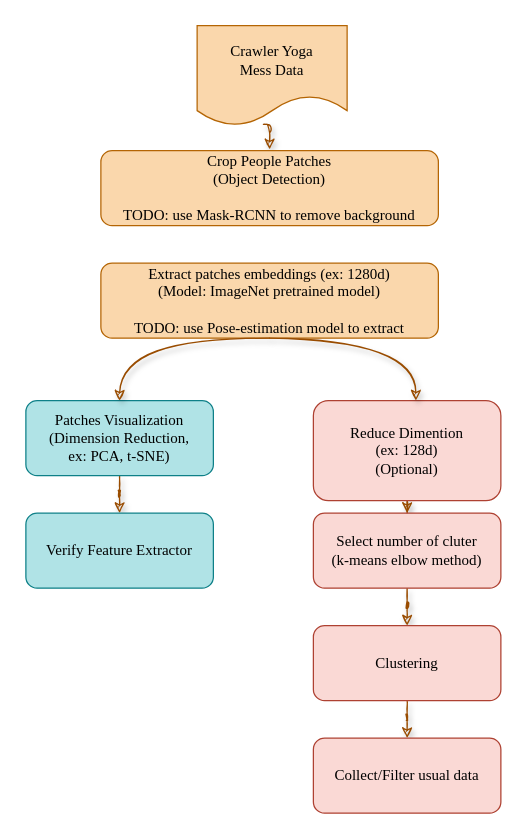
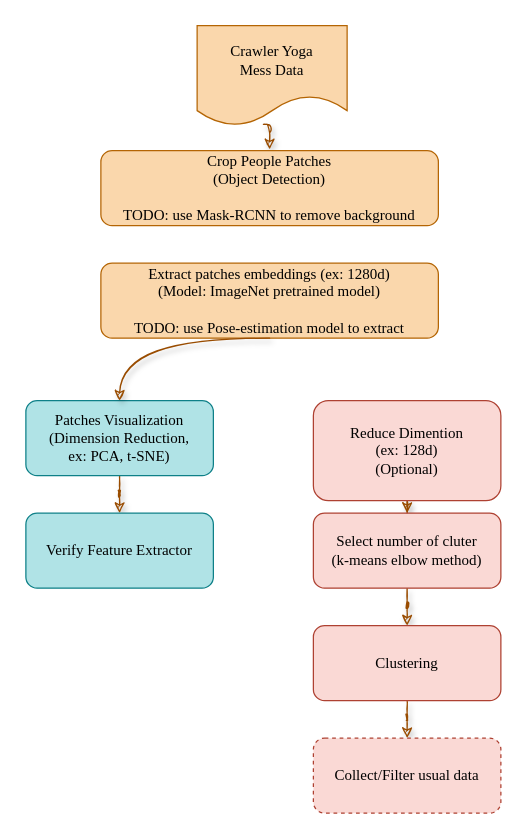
edge "Extract patches embeddings (ex: 1280d) (Model: ImageNet pretrained model) TODO: use Pose-estimation model to extract" -> "Reduce Dimention (ex: 128d) (Optional)": removed
node "Collect/Filter usual data": style solid -> dashed
